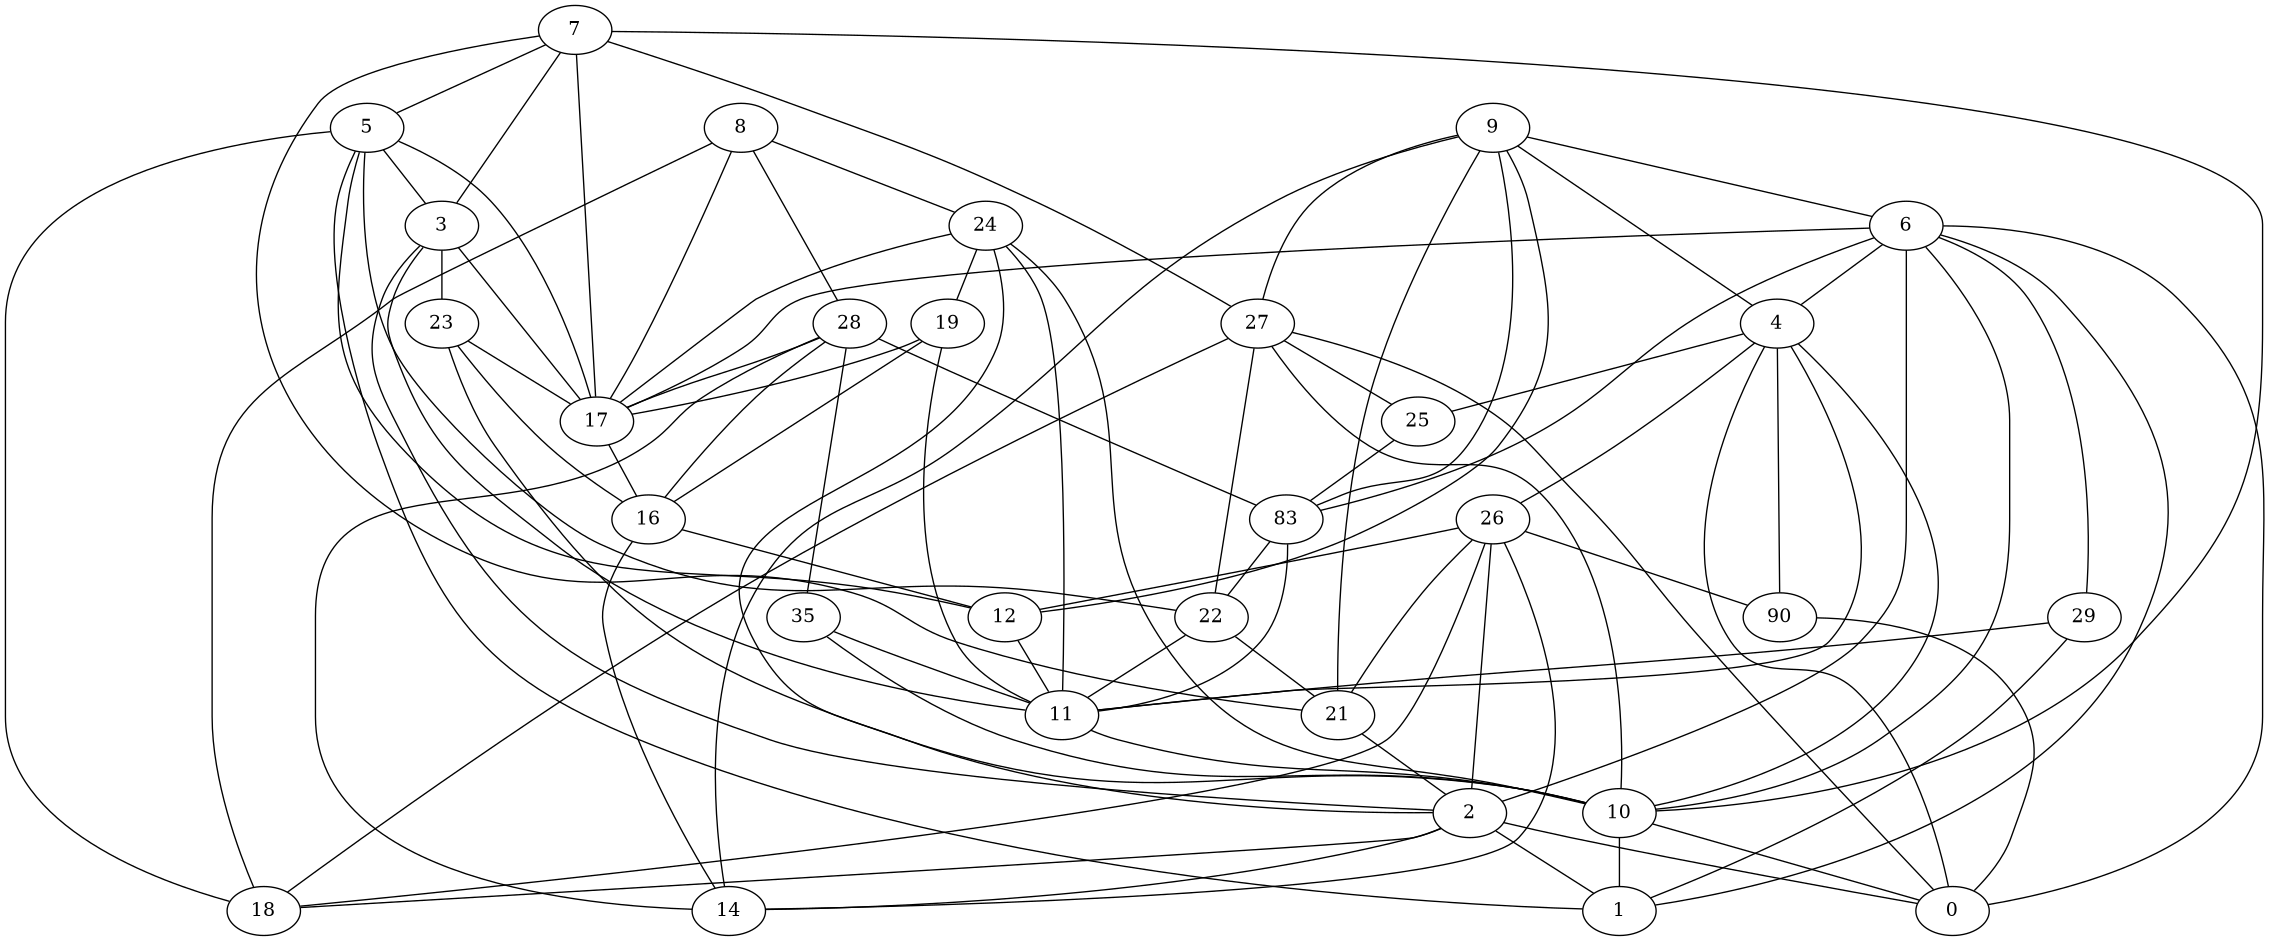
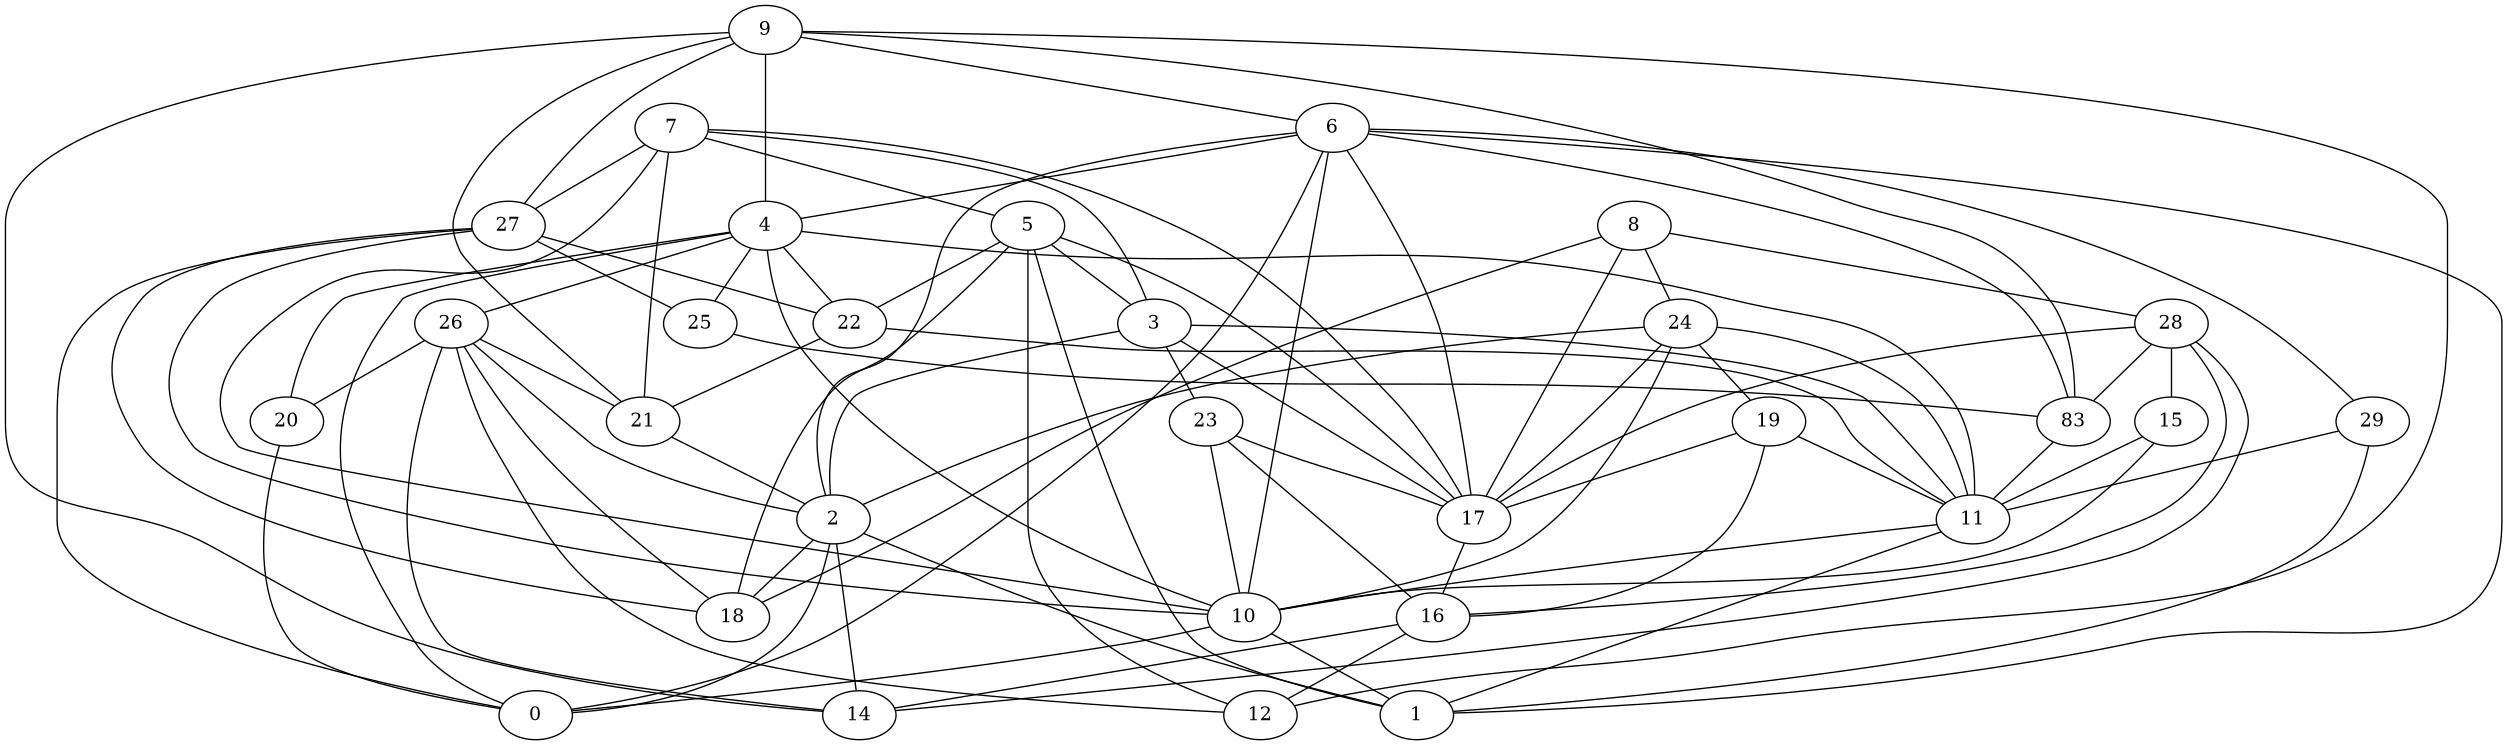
edge "83" -- "22": now "4" -- "22"
node "35": label "35" -> "15"
node "90": label "90" -> "20"
edge "12" -- "11": now "1" -- "11"
